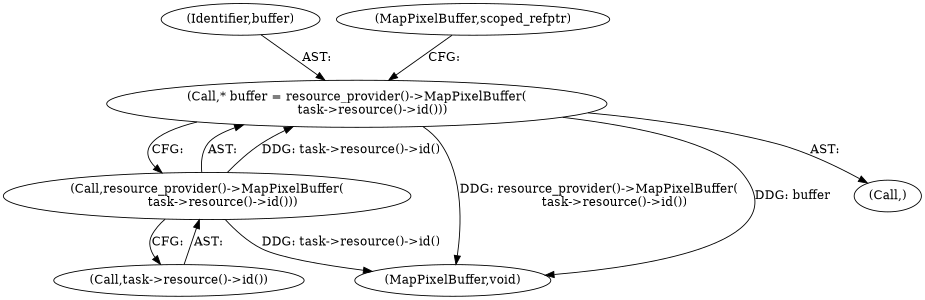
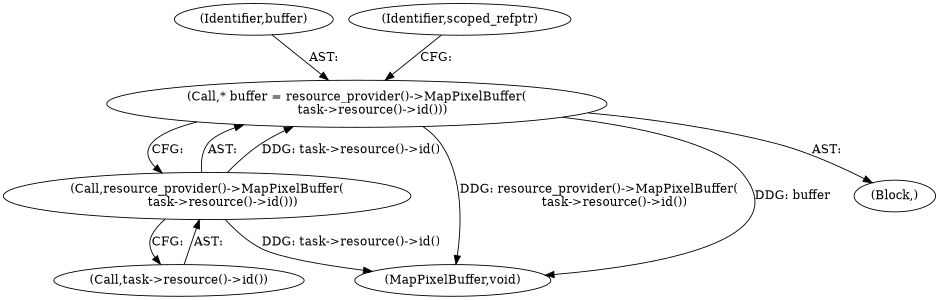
node "(MapPixelBuffer,scoped_refptr)": label "(MapPixelBuffer,scoped_refptr)" -> "(Identifier,scoped_refptr)"
node "(Call,)": label "(Call,)" -> "(Block,)"
